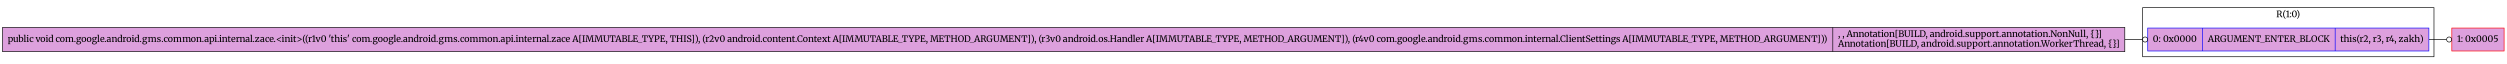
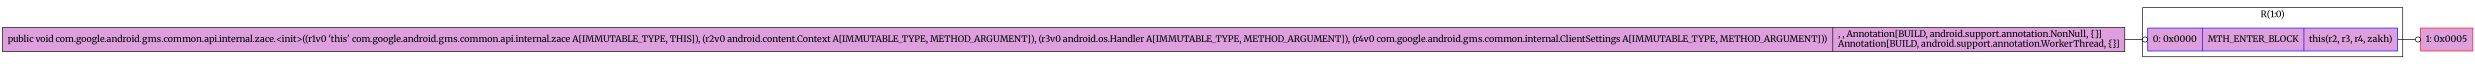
node "0: 0x0000": text "ARGUMENT_ENTER_BLOCK" -> "MTH_ENTER_BLOCK"
